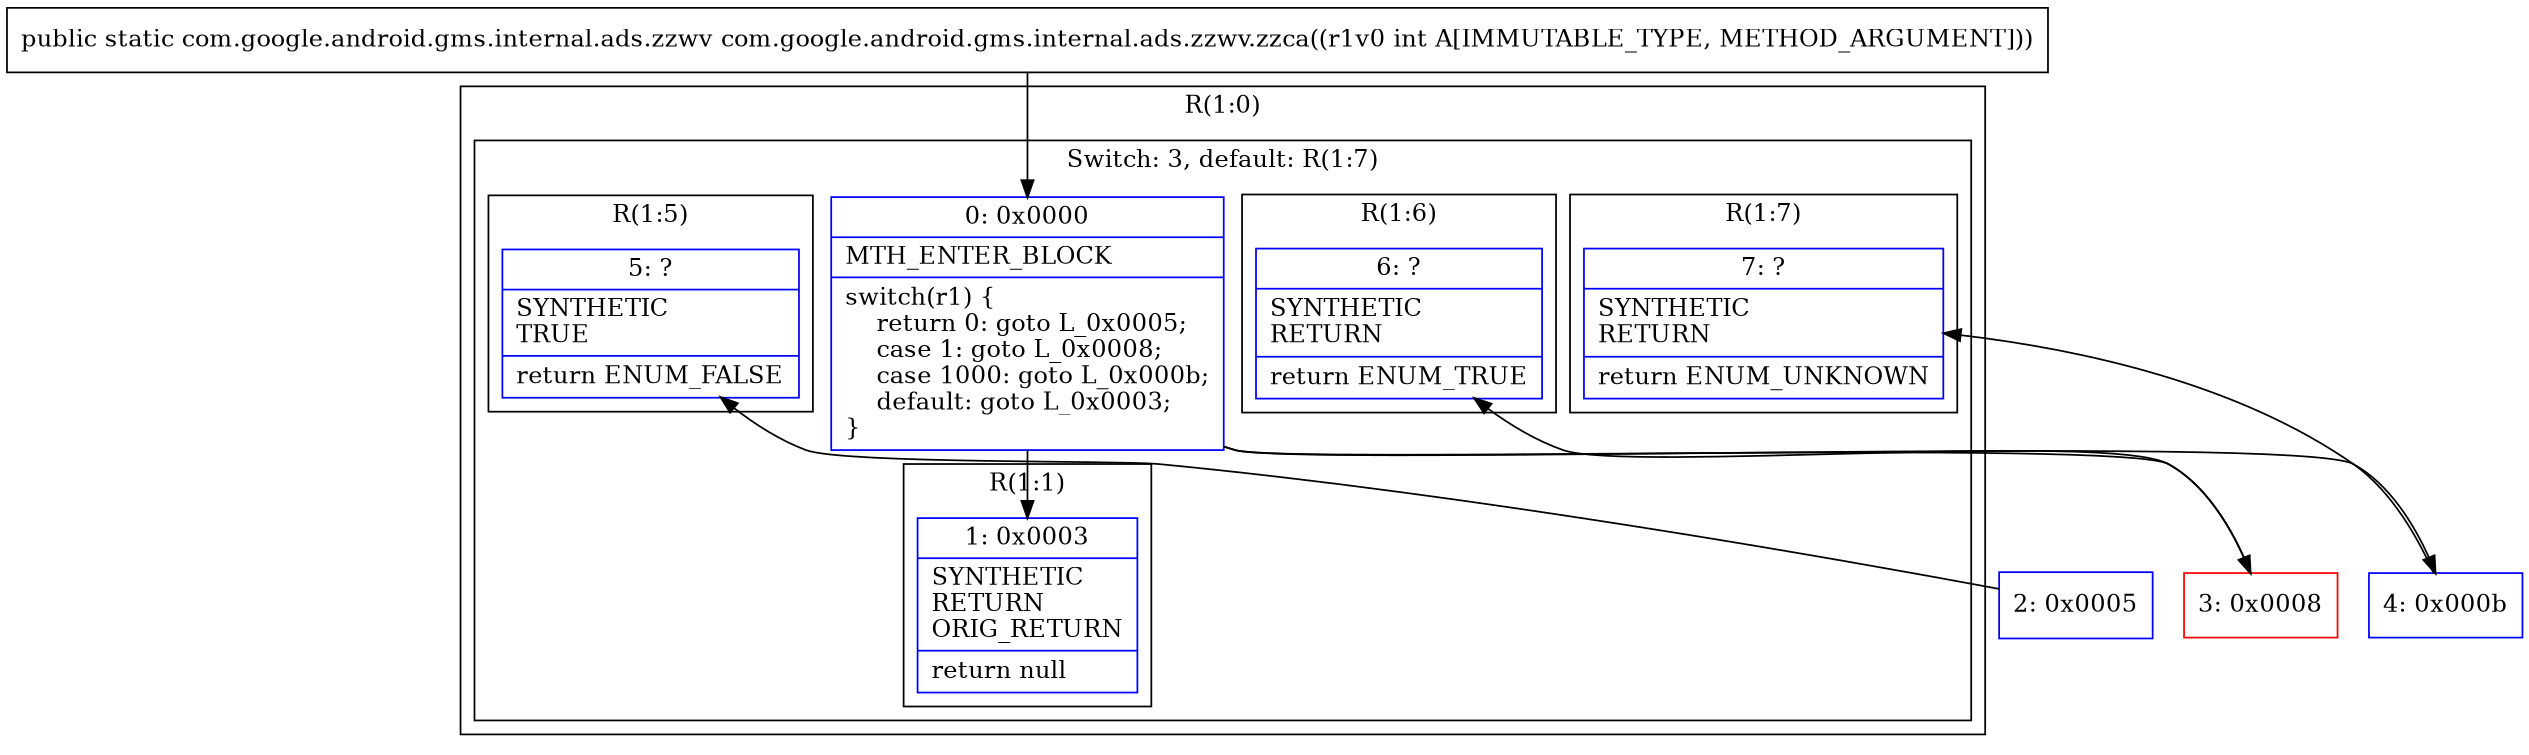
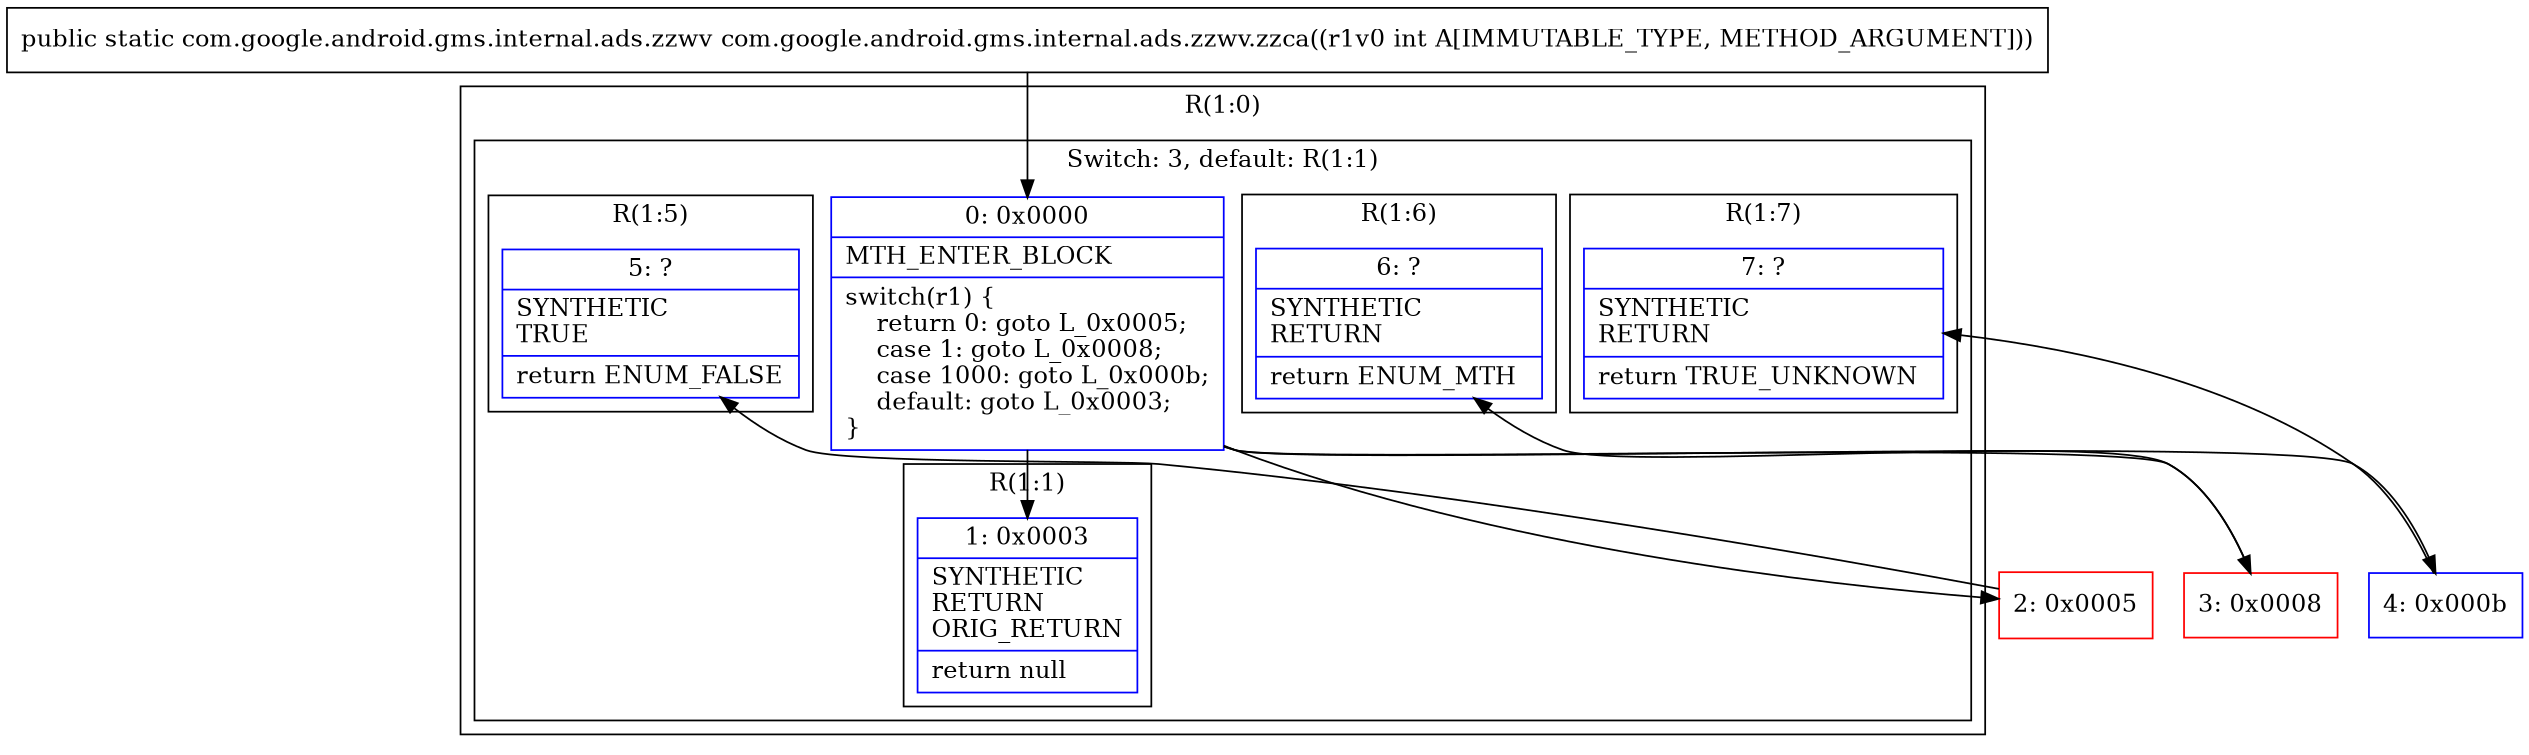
cluster "Switch: 3, default: R(1:7)": label "Switch: 3, default: R(1:7)" -> "Switch: 3, default: R(1:1)"
node "6: ?": text "return ENUM_TRUE" -> "return ENUM_MTH"
node "7: ?": text "return ENUM_UNKNOWN" -> "return TRUE_UNKNOWN"
edge "0: 0x0000" -> "2: 0x0005": added
node "2: 0x0005": color blue -> red
